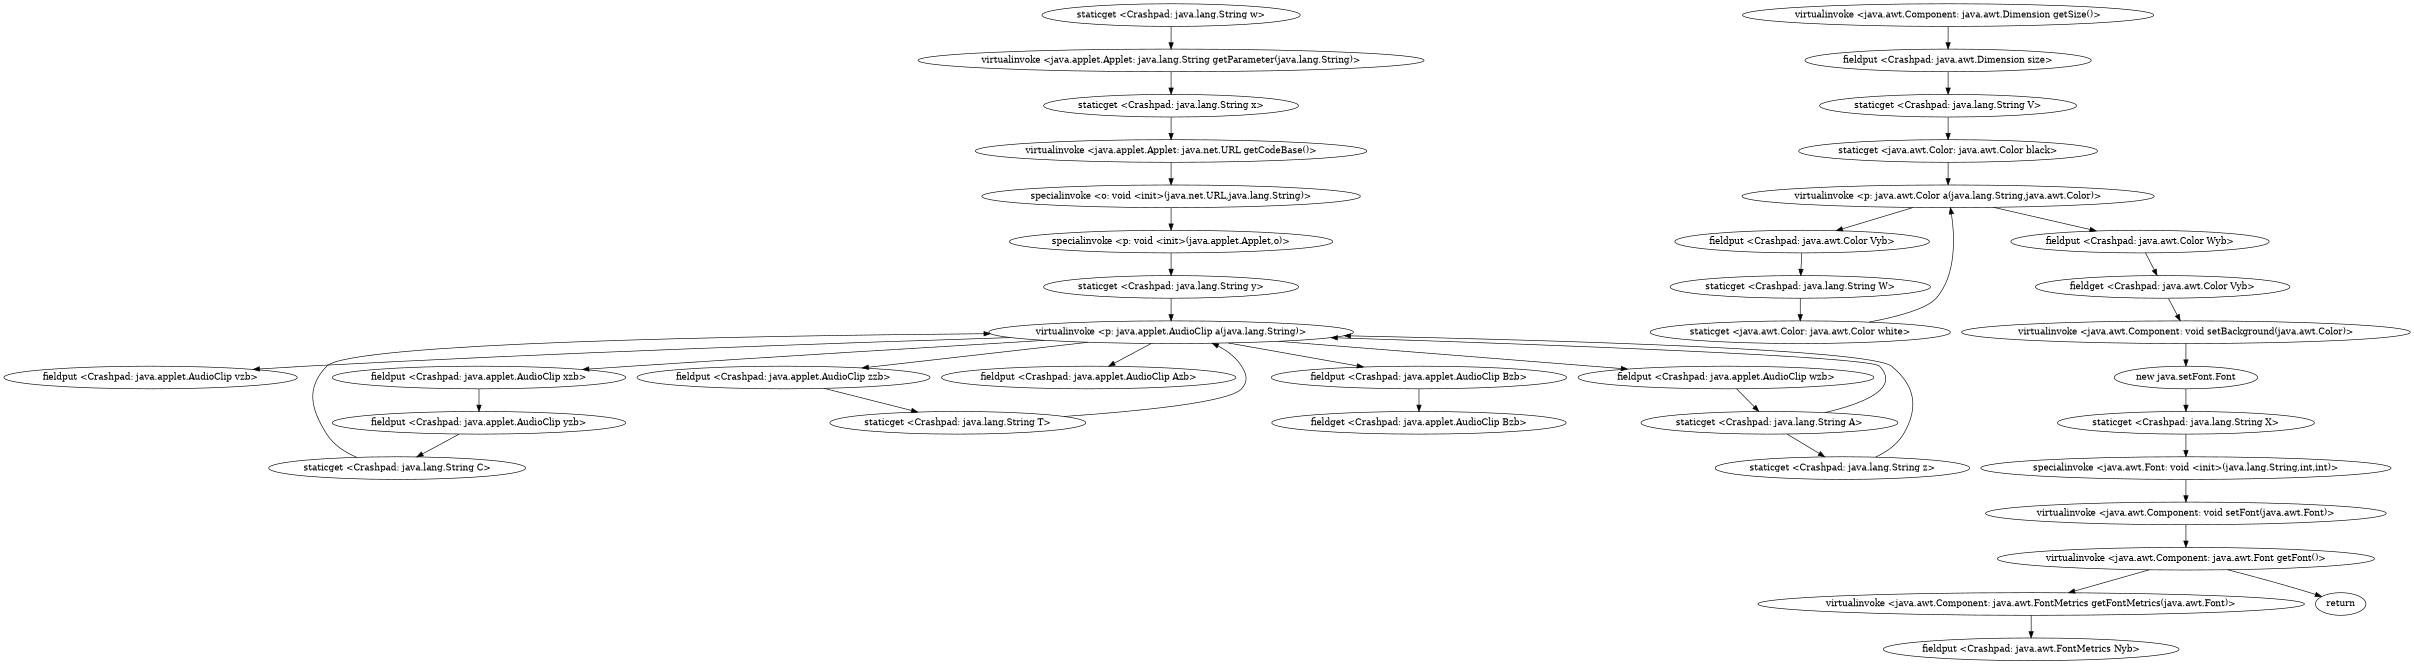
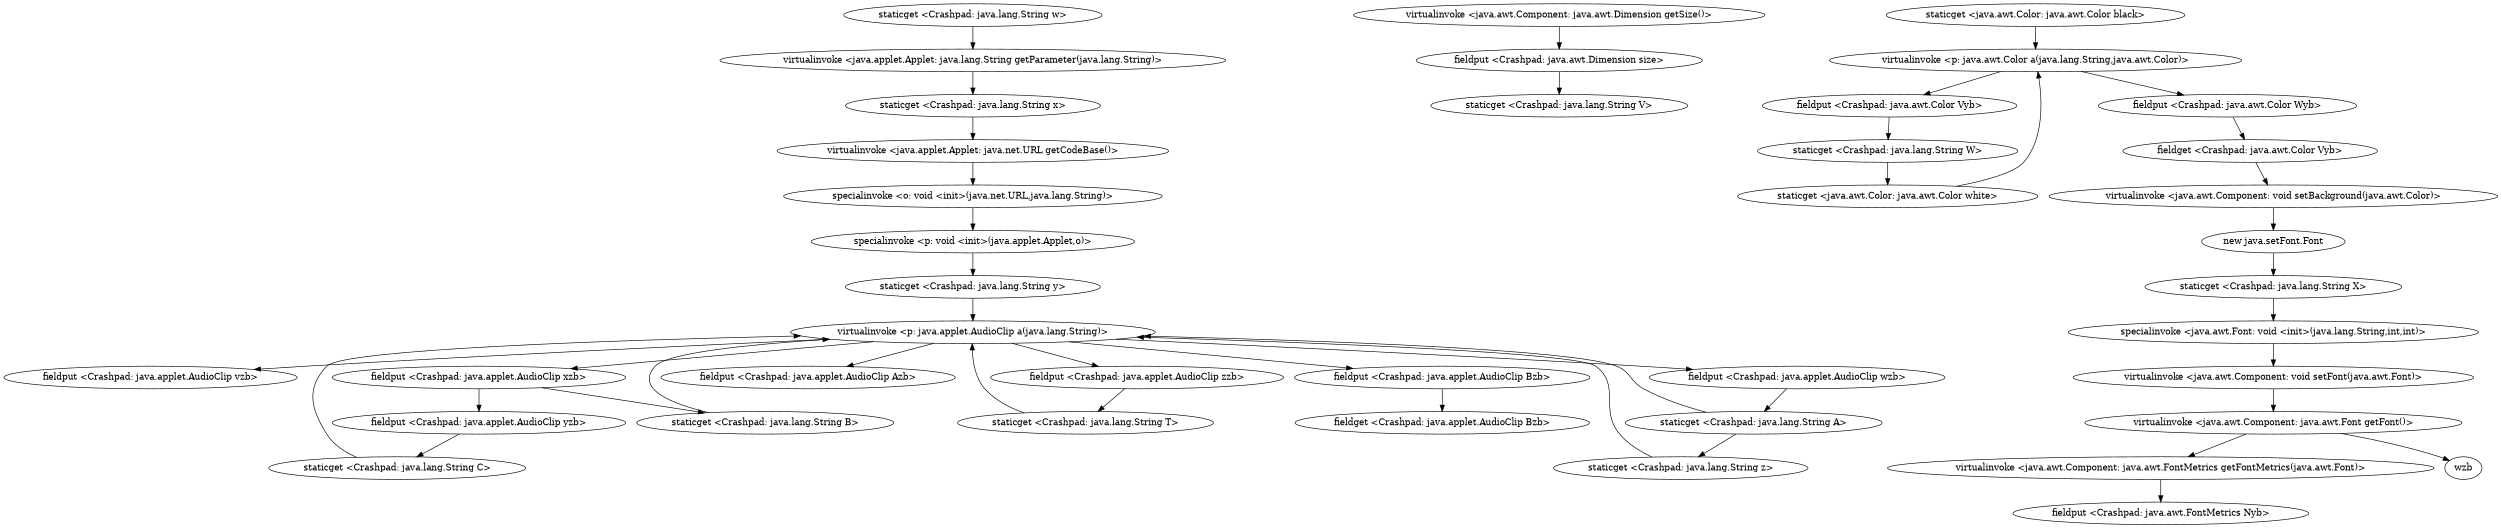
edge "staticget <Crashpad: java.lang.String V>" -> "staticget <java.awt.Color: java.awt.Color black>": removed
node "staticget <Crashpad: java.lang.String B>": added
node "return": label "return" -> "wzb"
